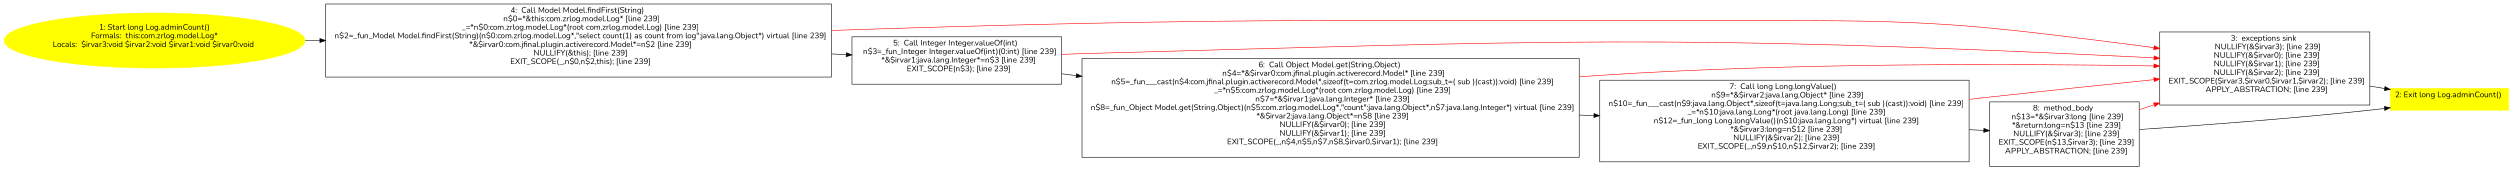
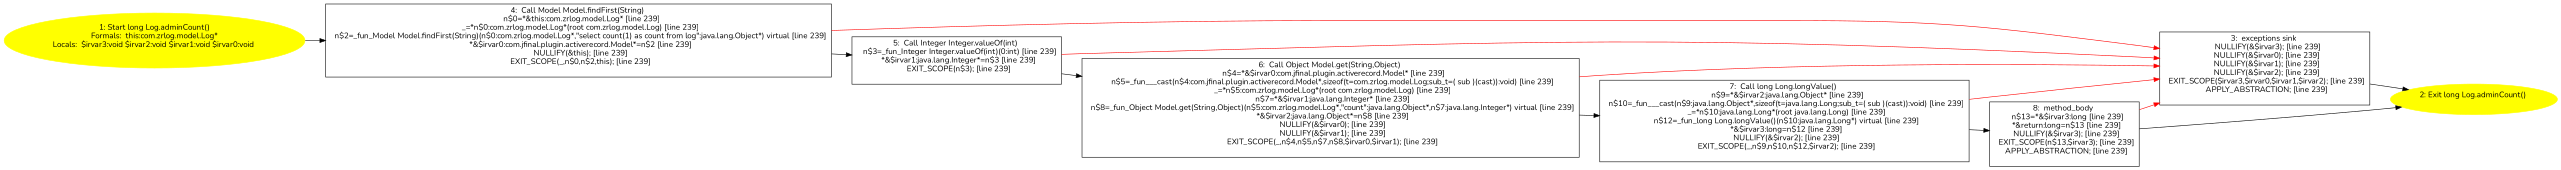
node "2: Exit long Log.adminCount()": shape box -> ellipse
